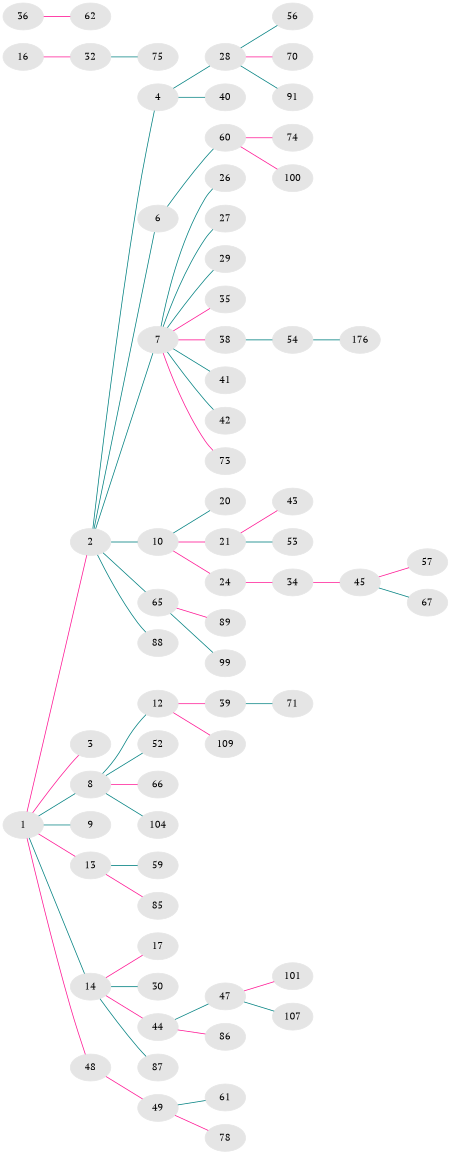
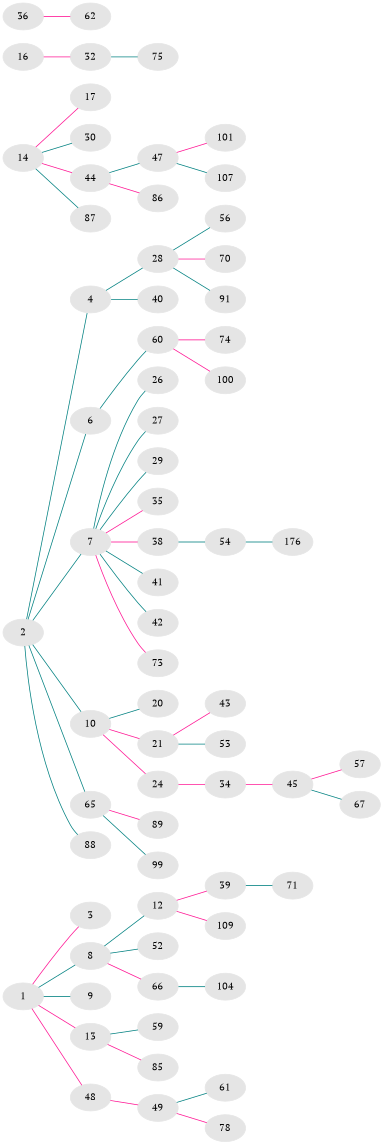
edge "2" -- "1": removed
edge "8" -- "104": now "66" -- "104"
edge "1" -- "14": removed
